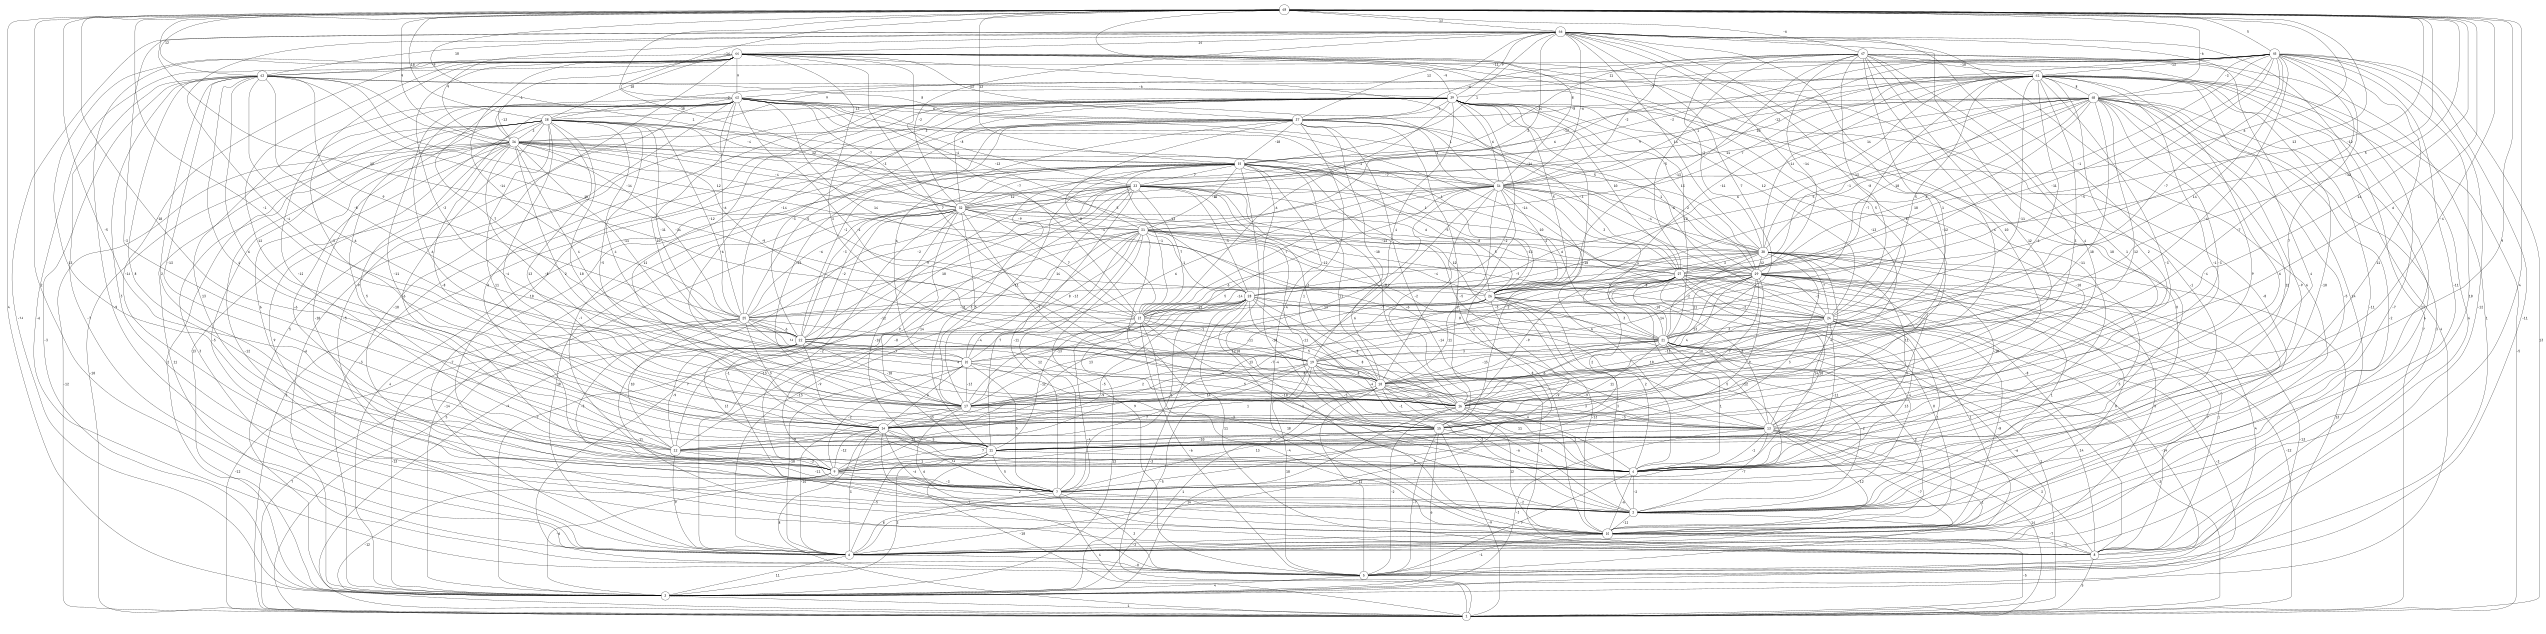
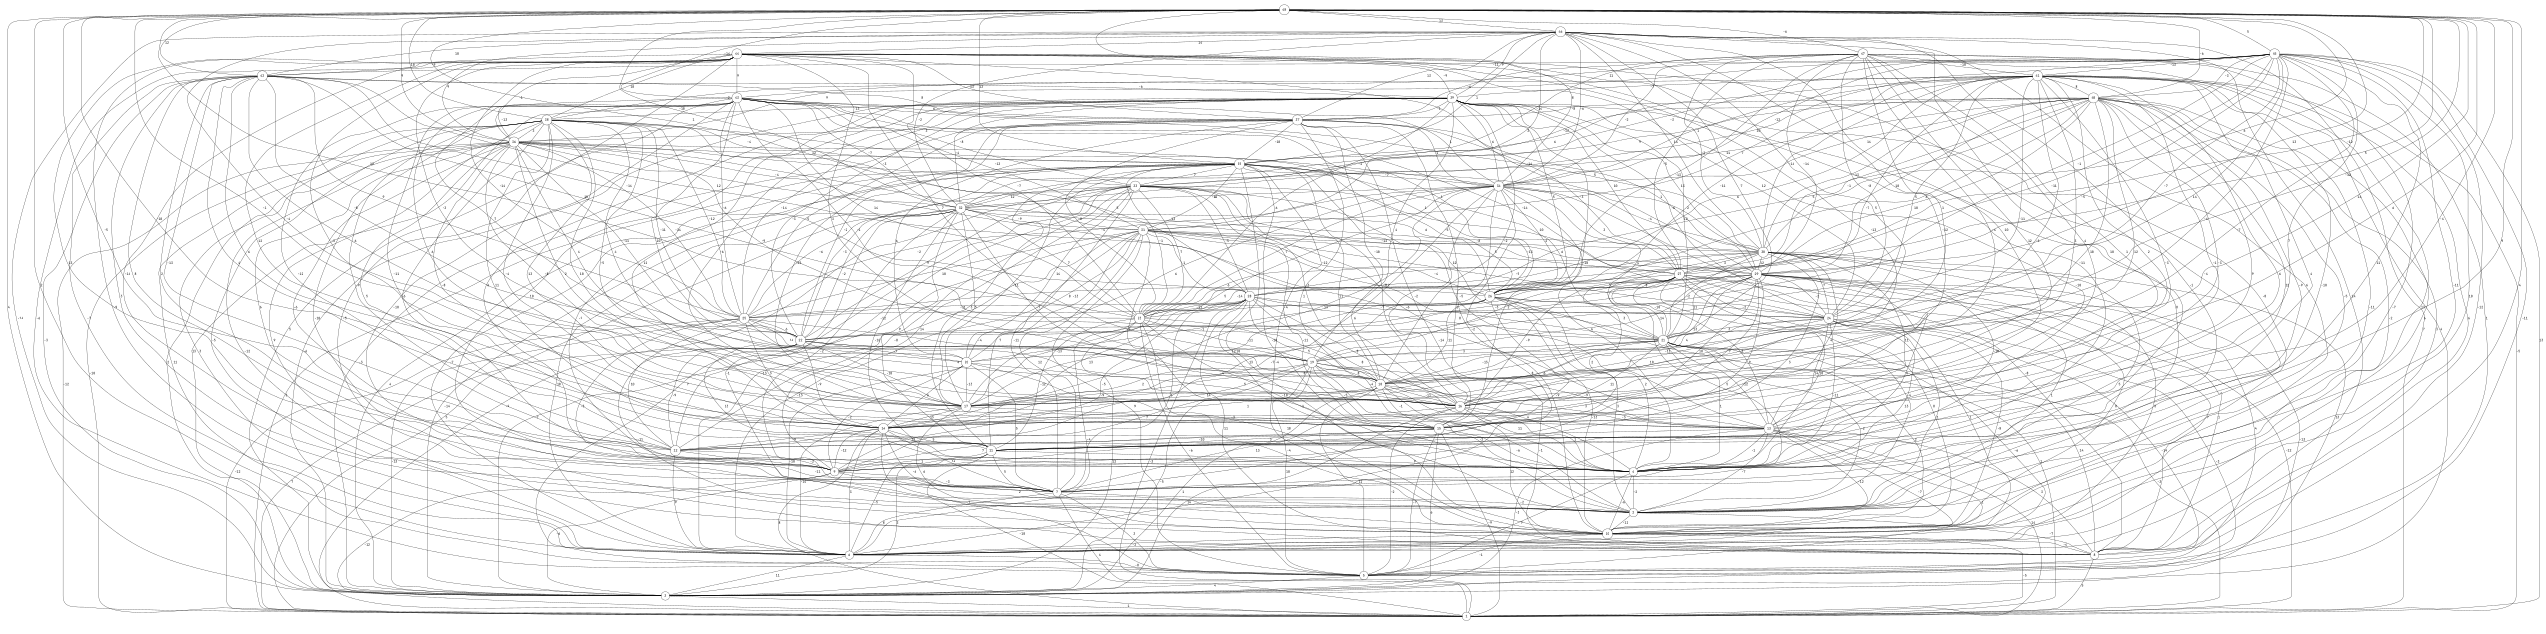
edge "46" -- "11": removed, label "-3"
edge "46" -- "16": removed, label "-8"
edge "43" -- "7": removed, label "13"
